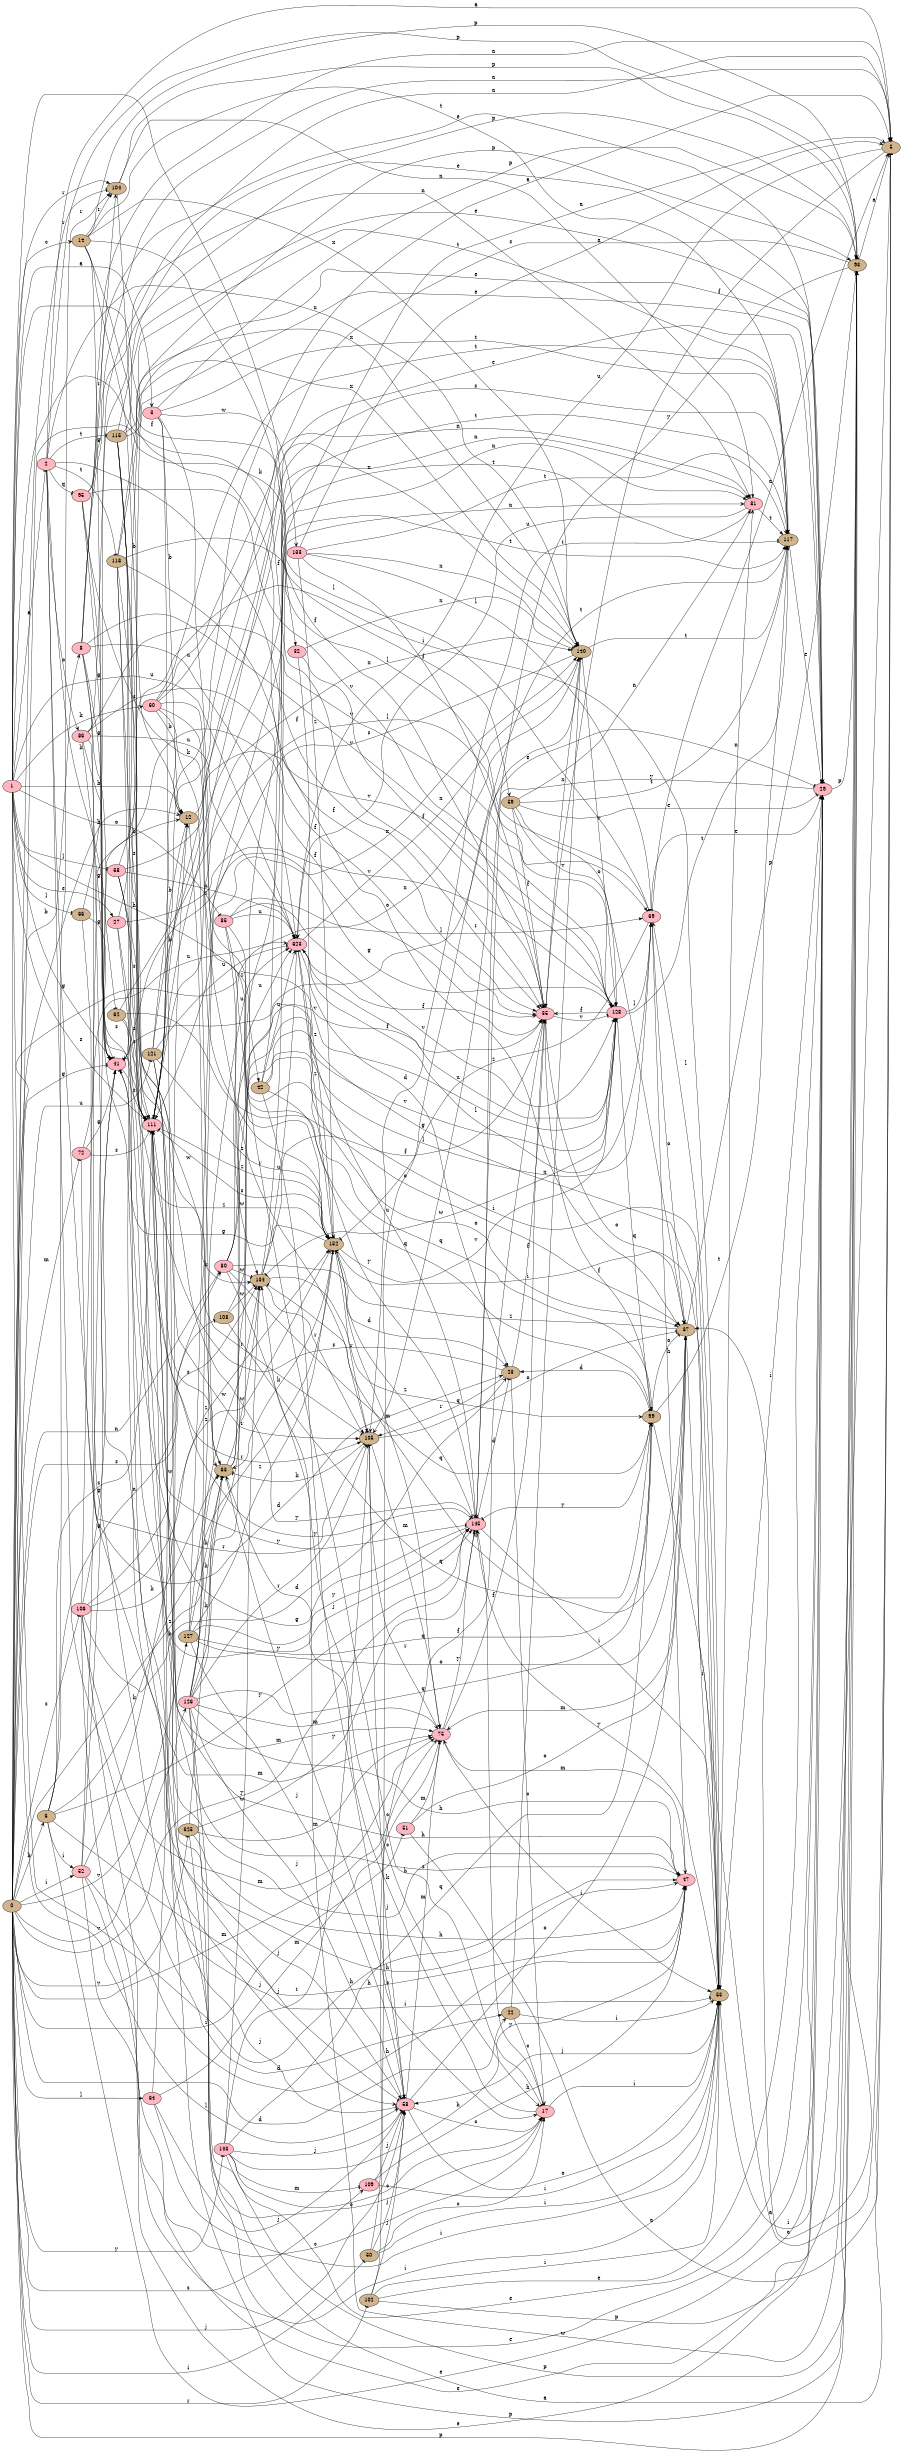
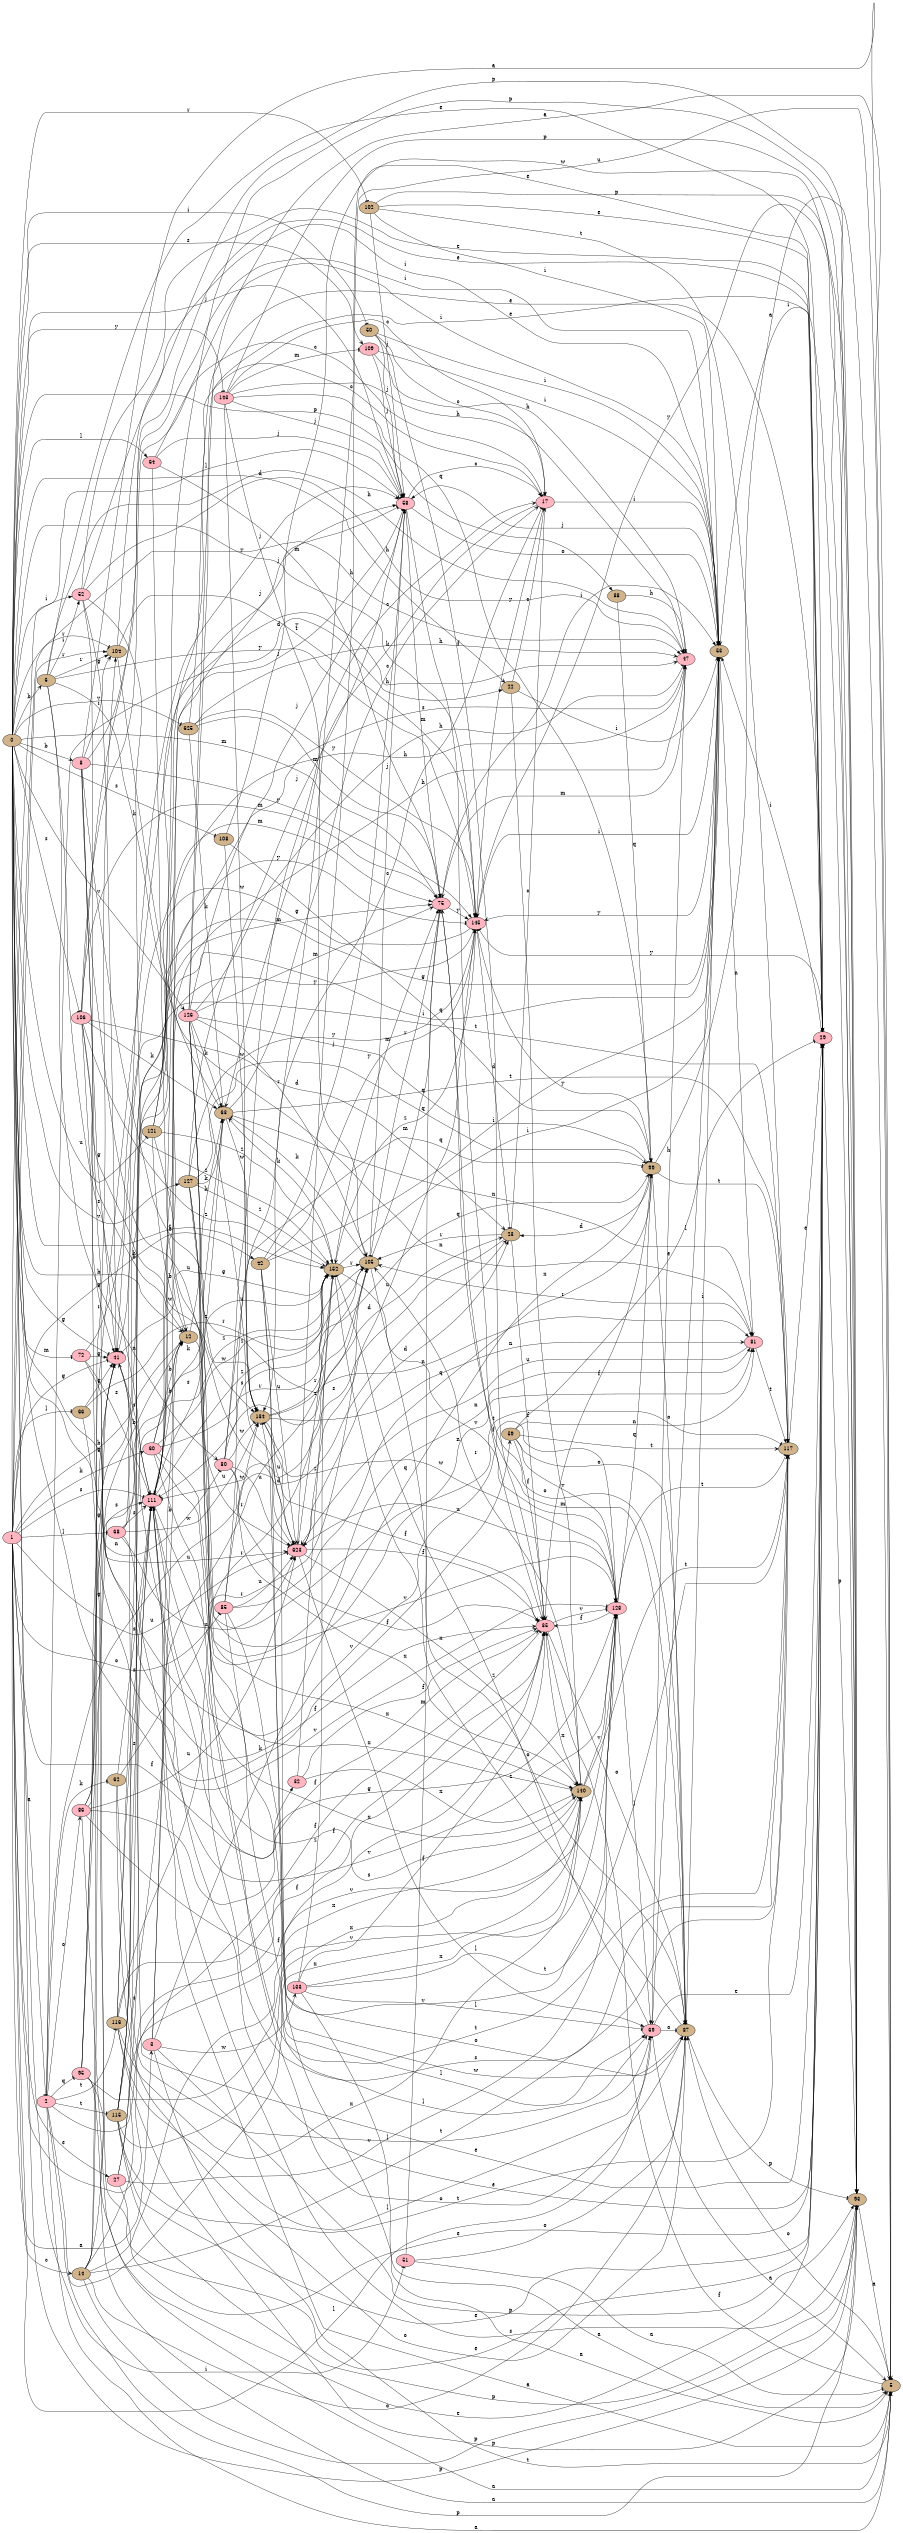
edge "3" -> "117": now "3" -> "5"
node "88": added
